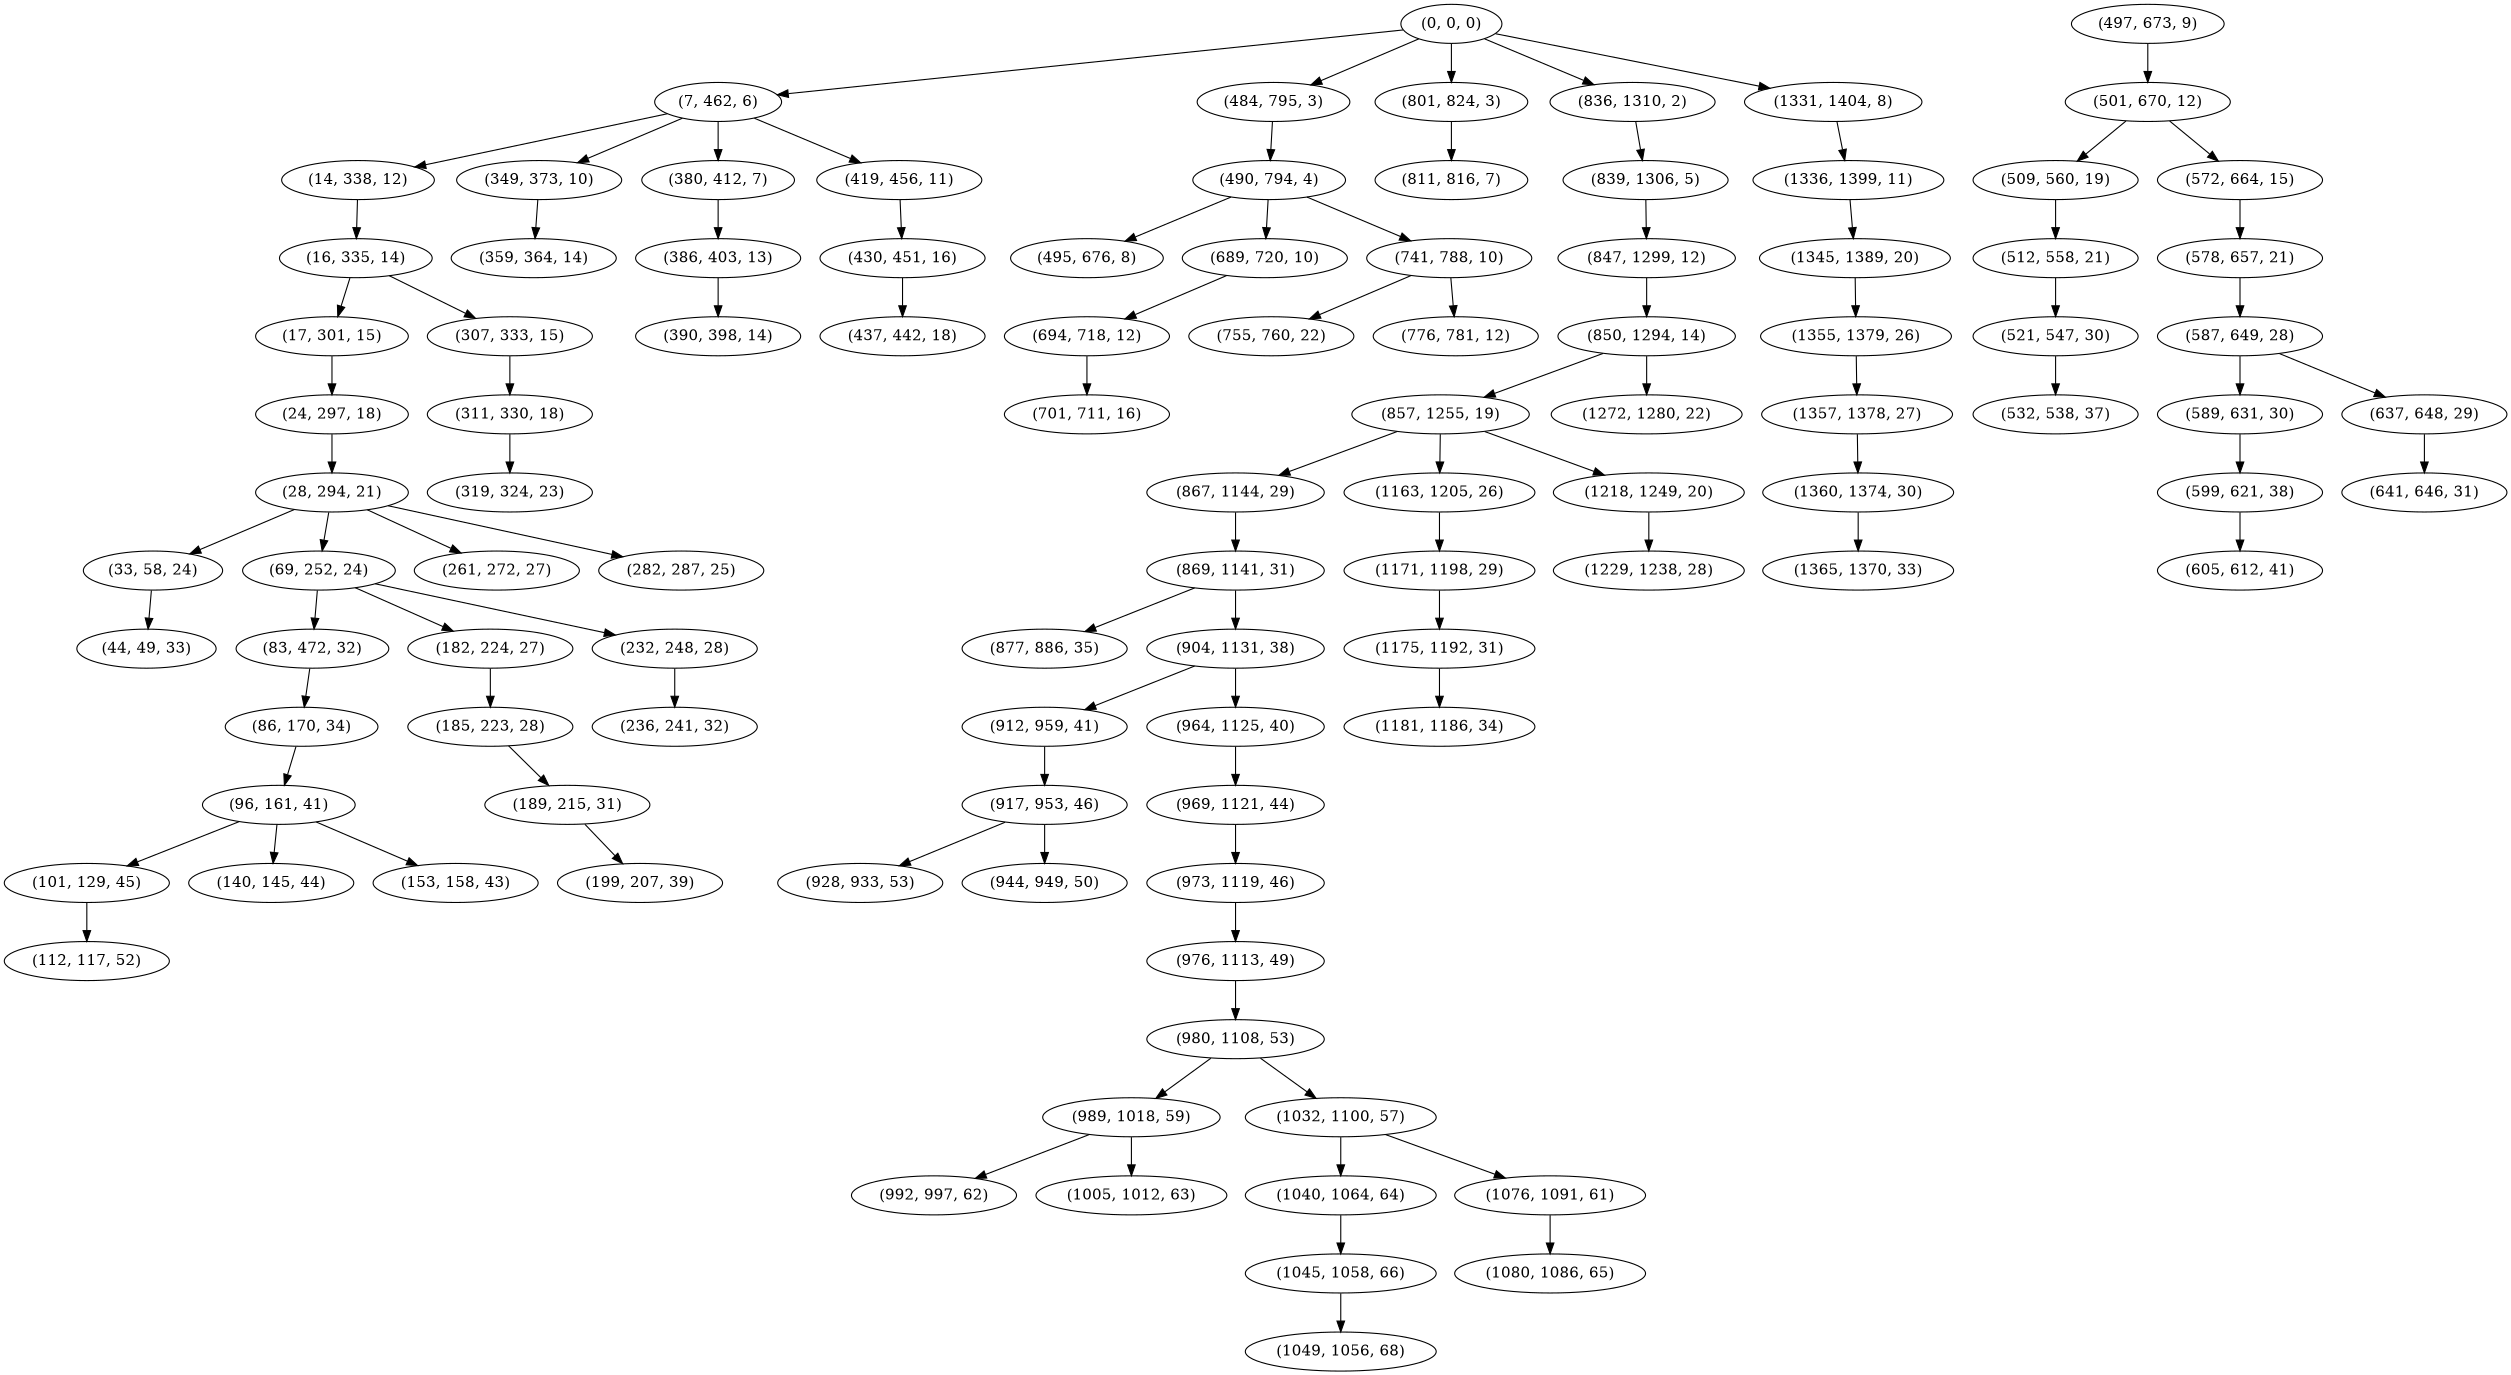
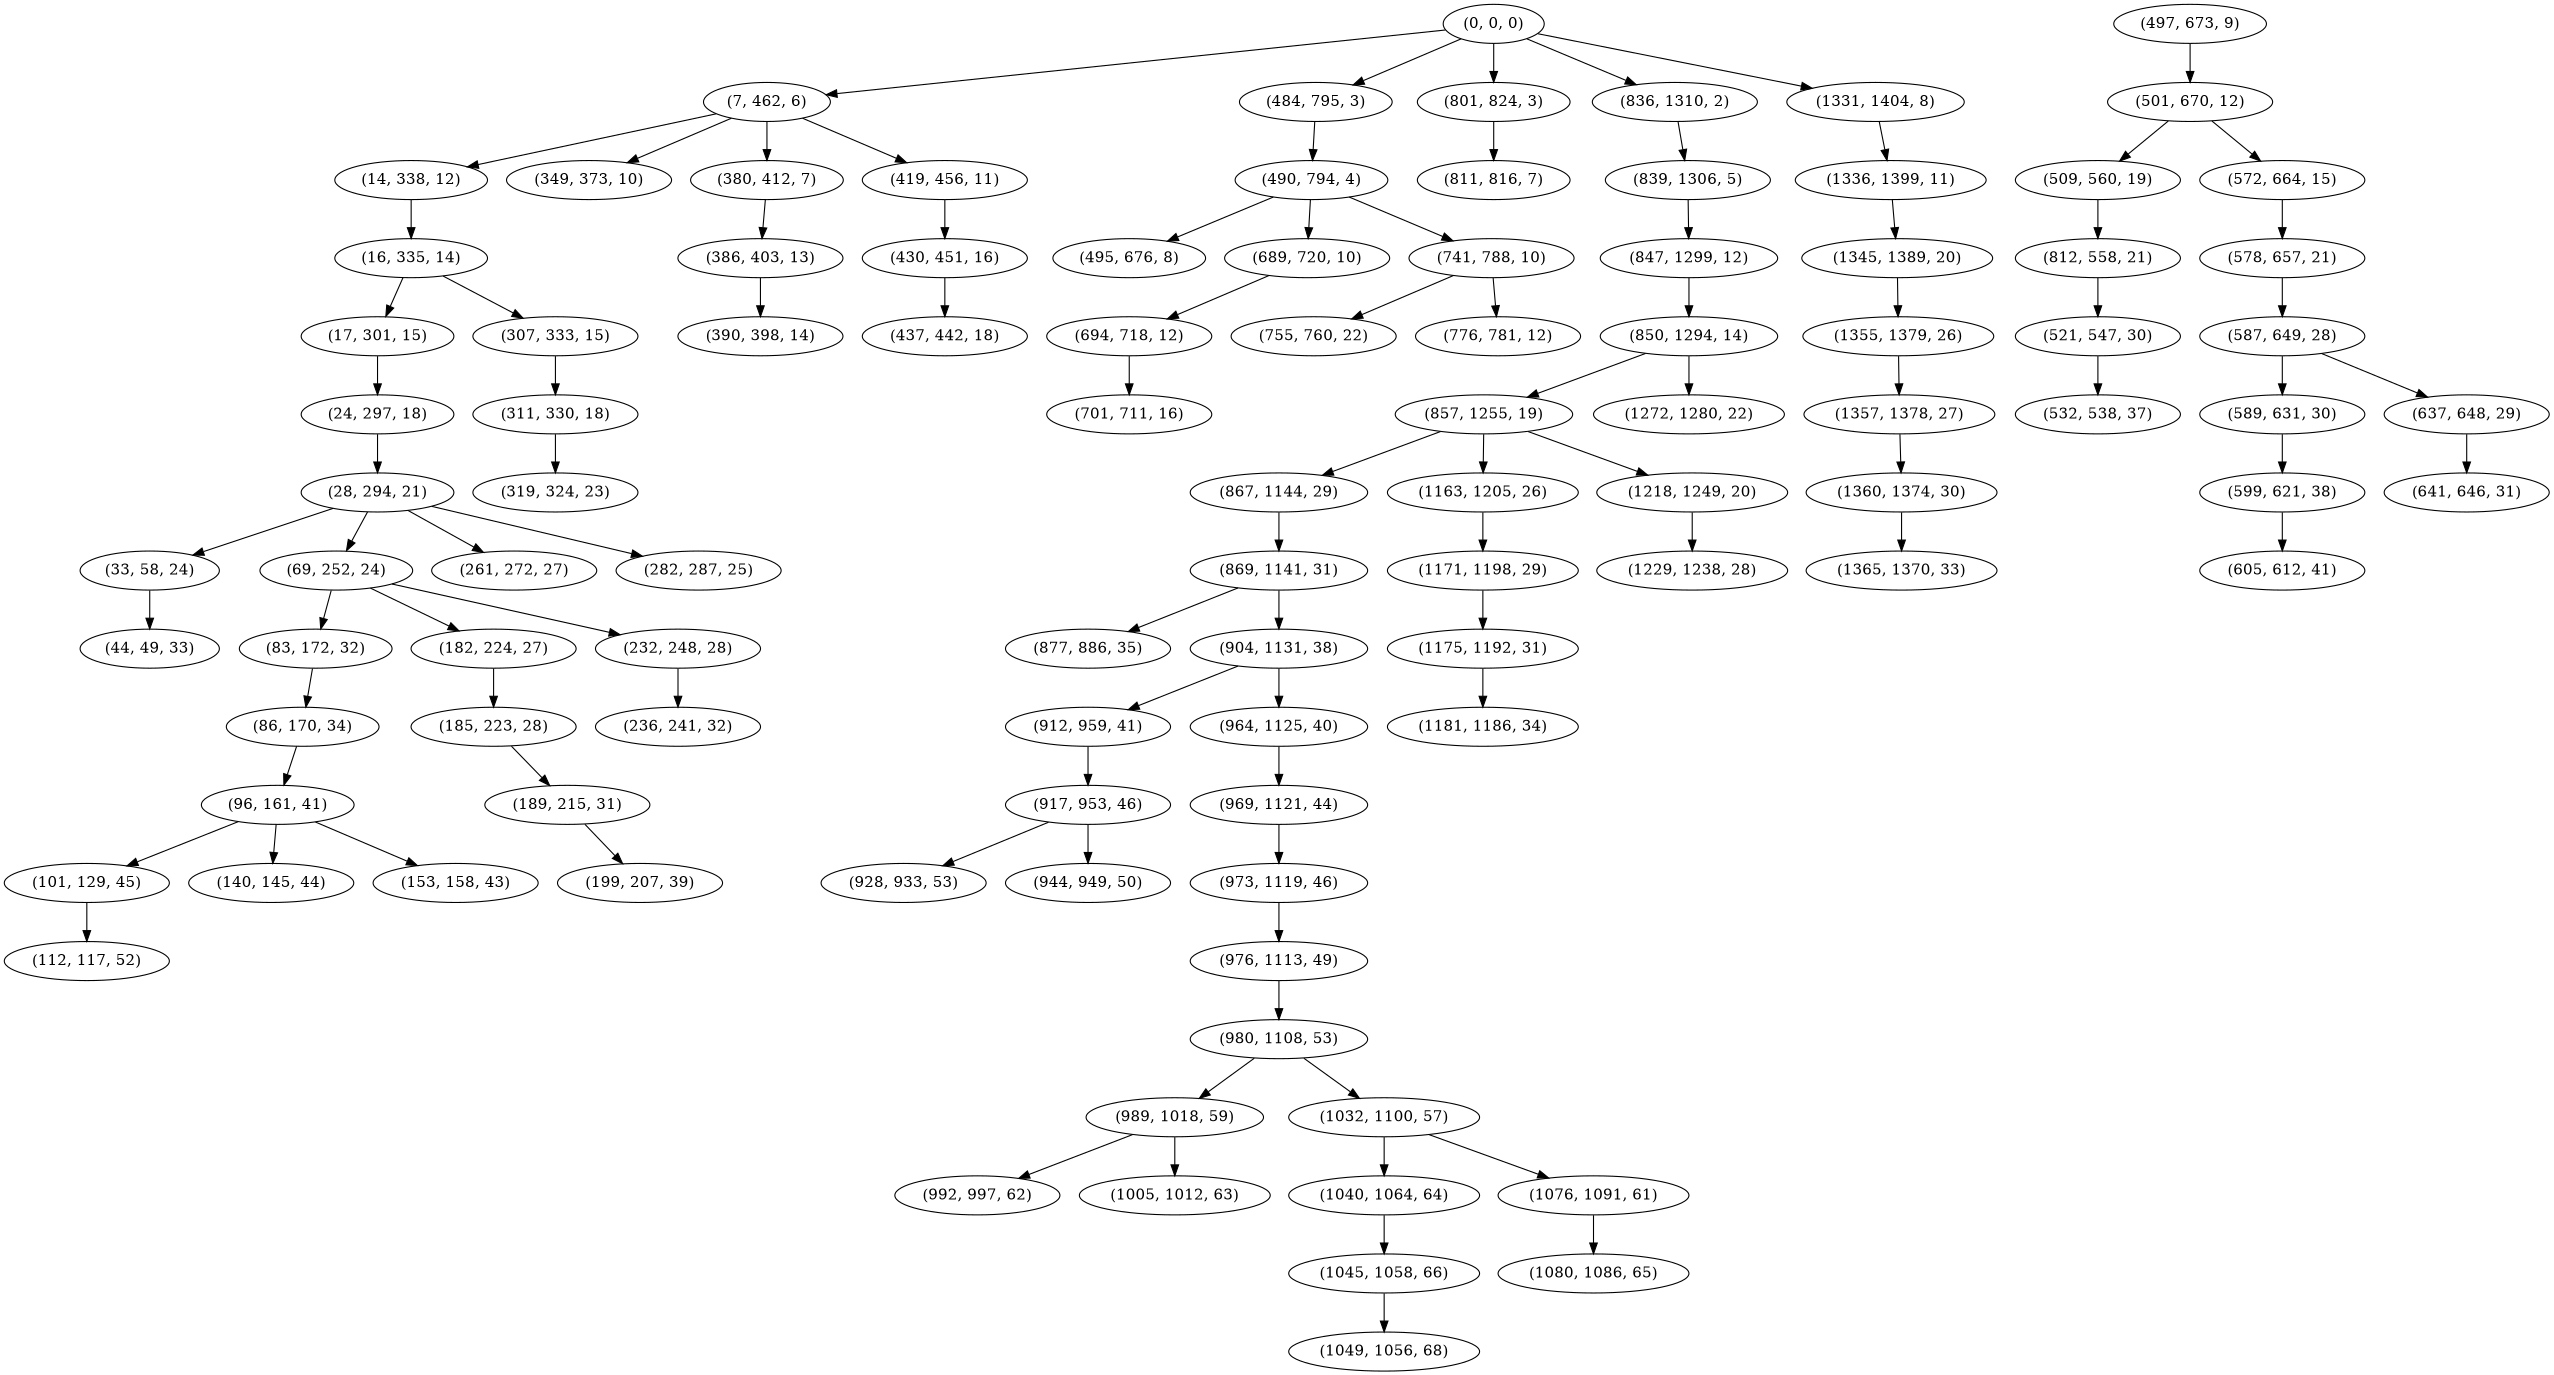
node "(359, 364, 14)": removed
node "(512, 558, 21)": label "(512, 558, 21)" -> "(812, 558, 21)"
node "(83, 472, 32)": label "(83, 472, 32)" -> "(83, 172, 32)"
